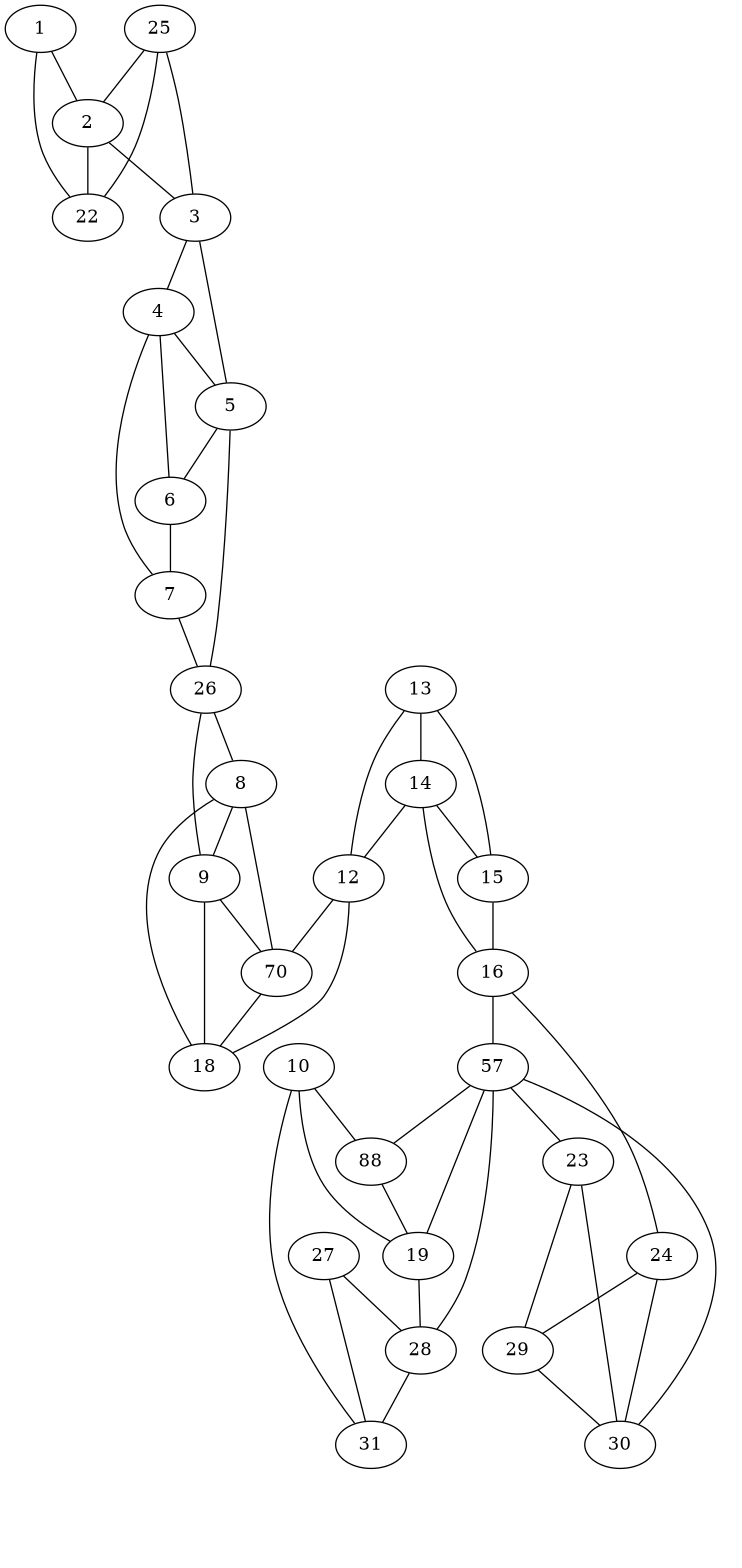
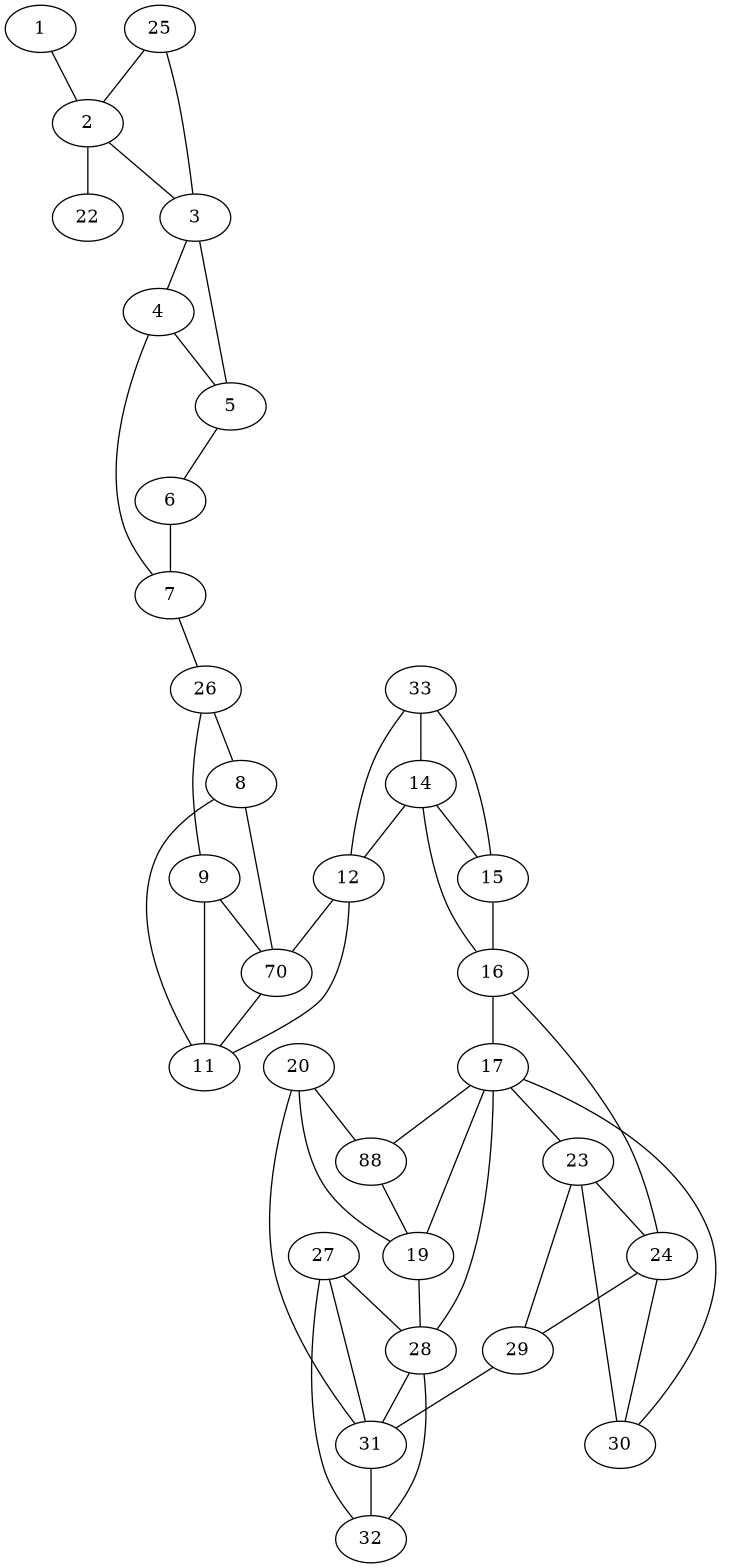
edge "25" -- "22": removed
edge "1" -- "22": removed
edge "4" -- "6": removed
edge "5" -- "26": removed
node "13": label "13" -> "33"
edge "8" -- "9": removed
node "18": label "18" -> "11"
node "10": label "10" -> "20"
node "57": label "57" -> "17"
edge "23" -- "24": added
edge "29" -- "30": now "29" -- "31"
node "32": added
